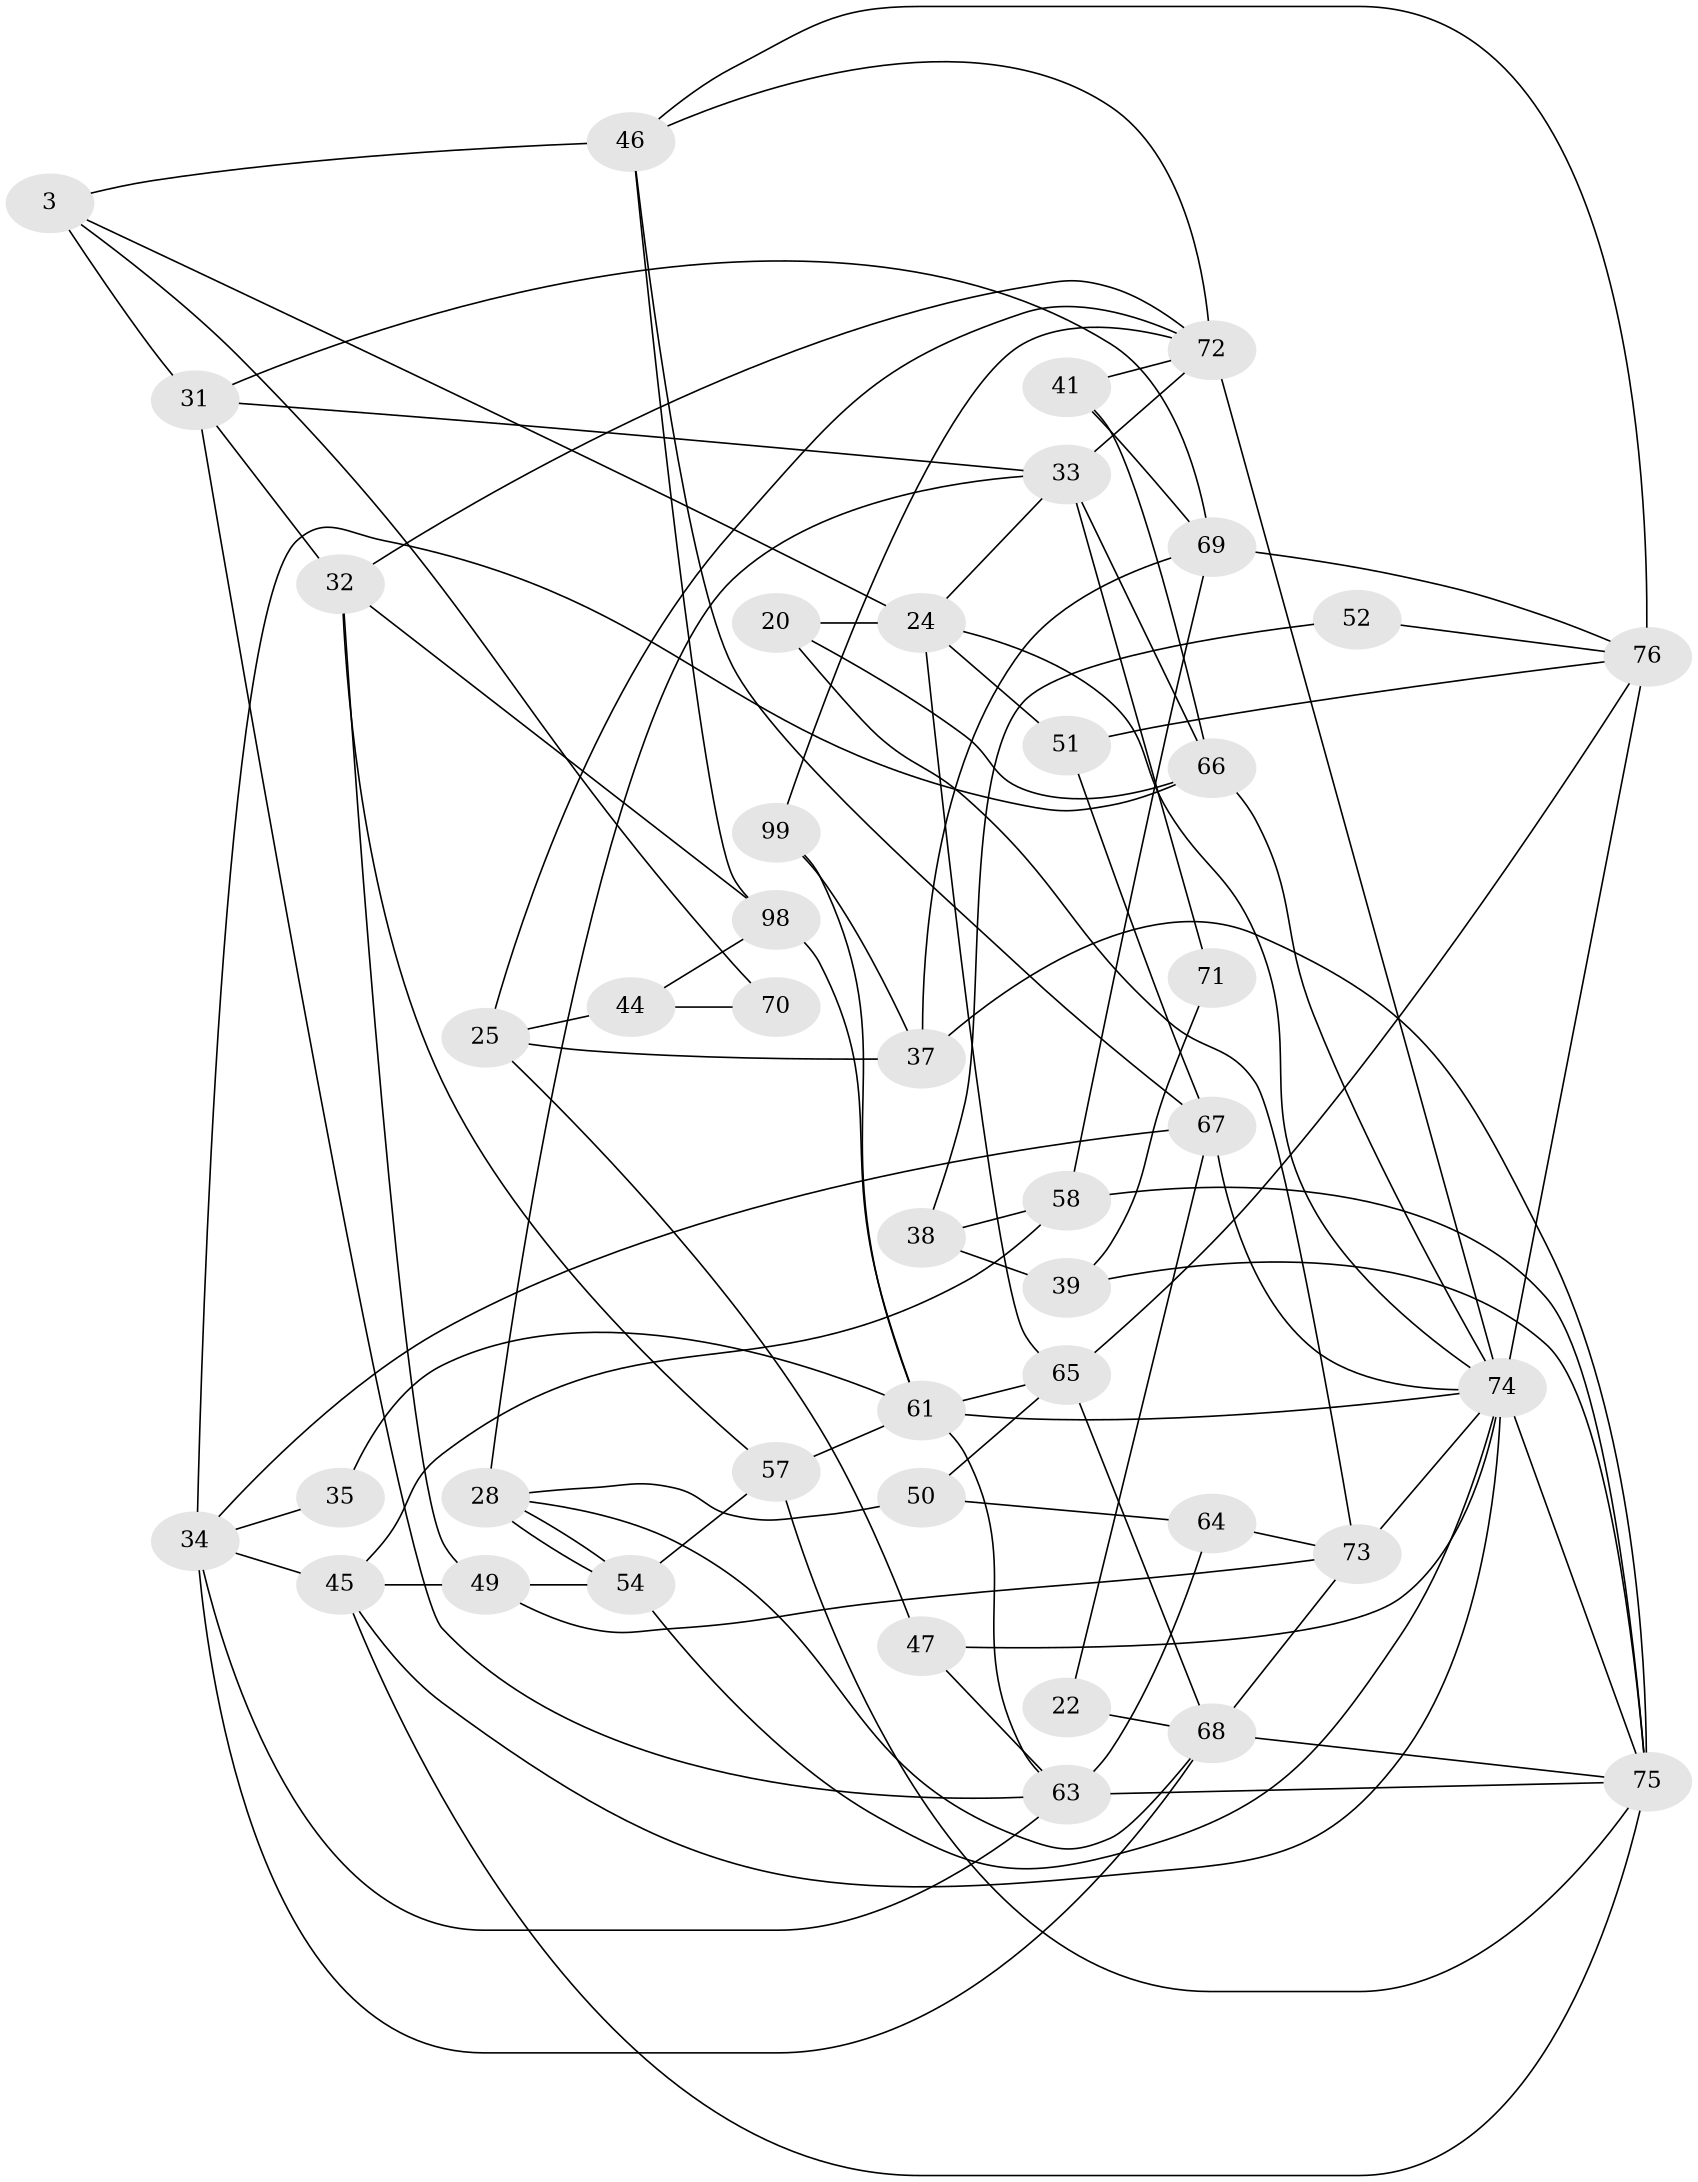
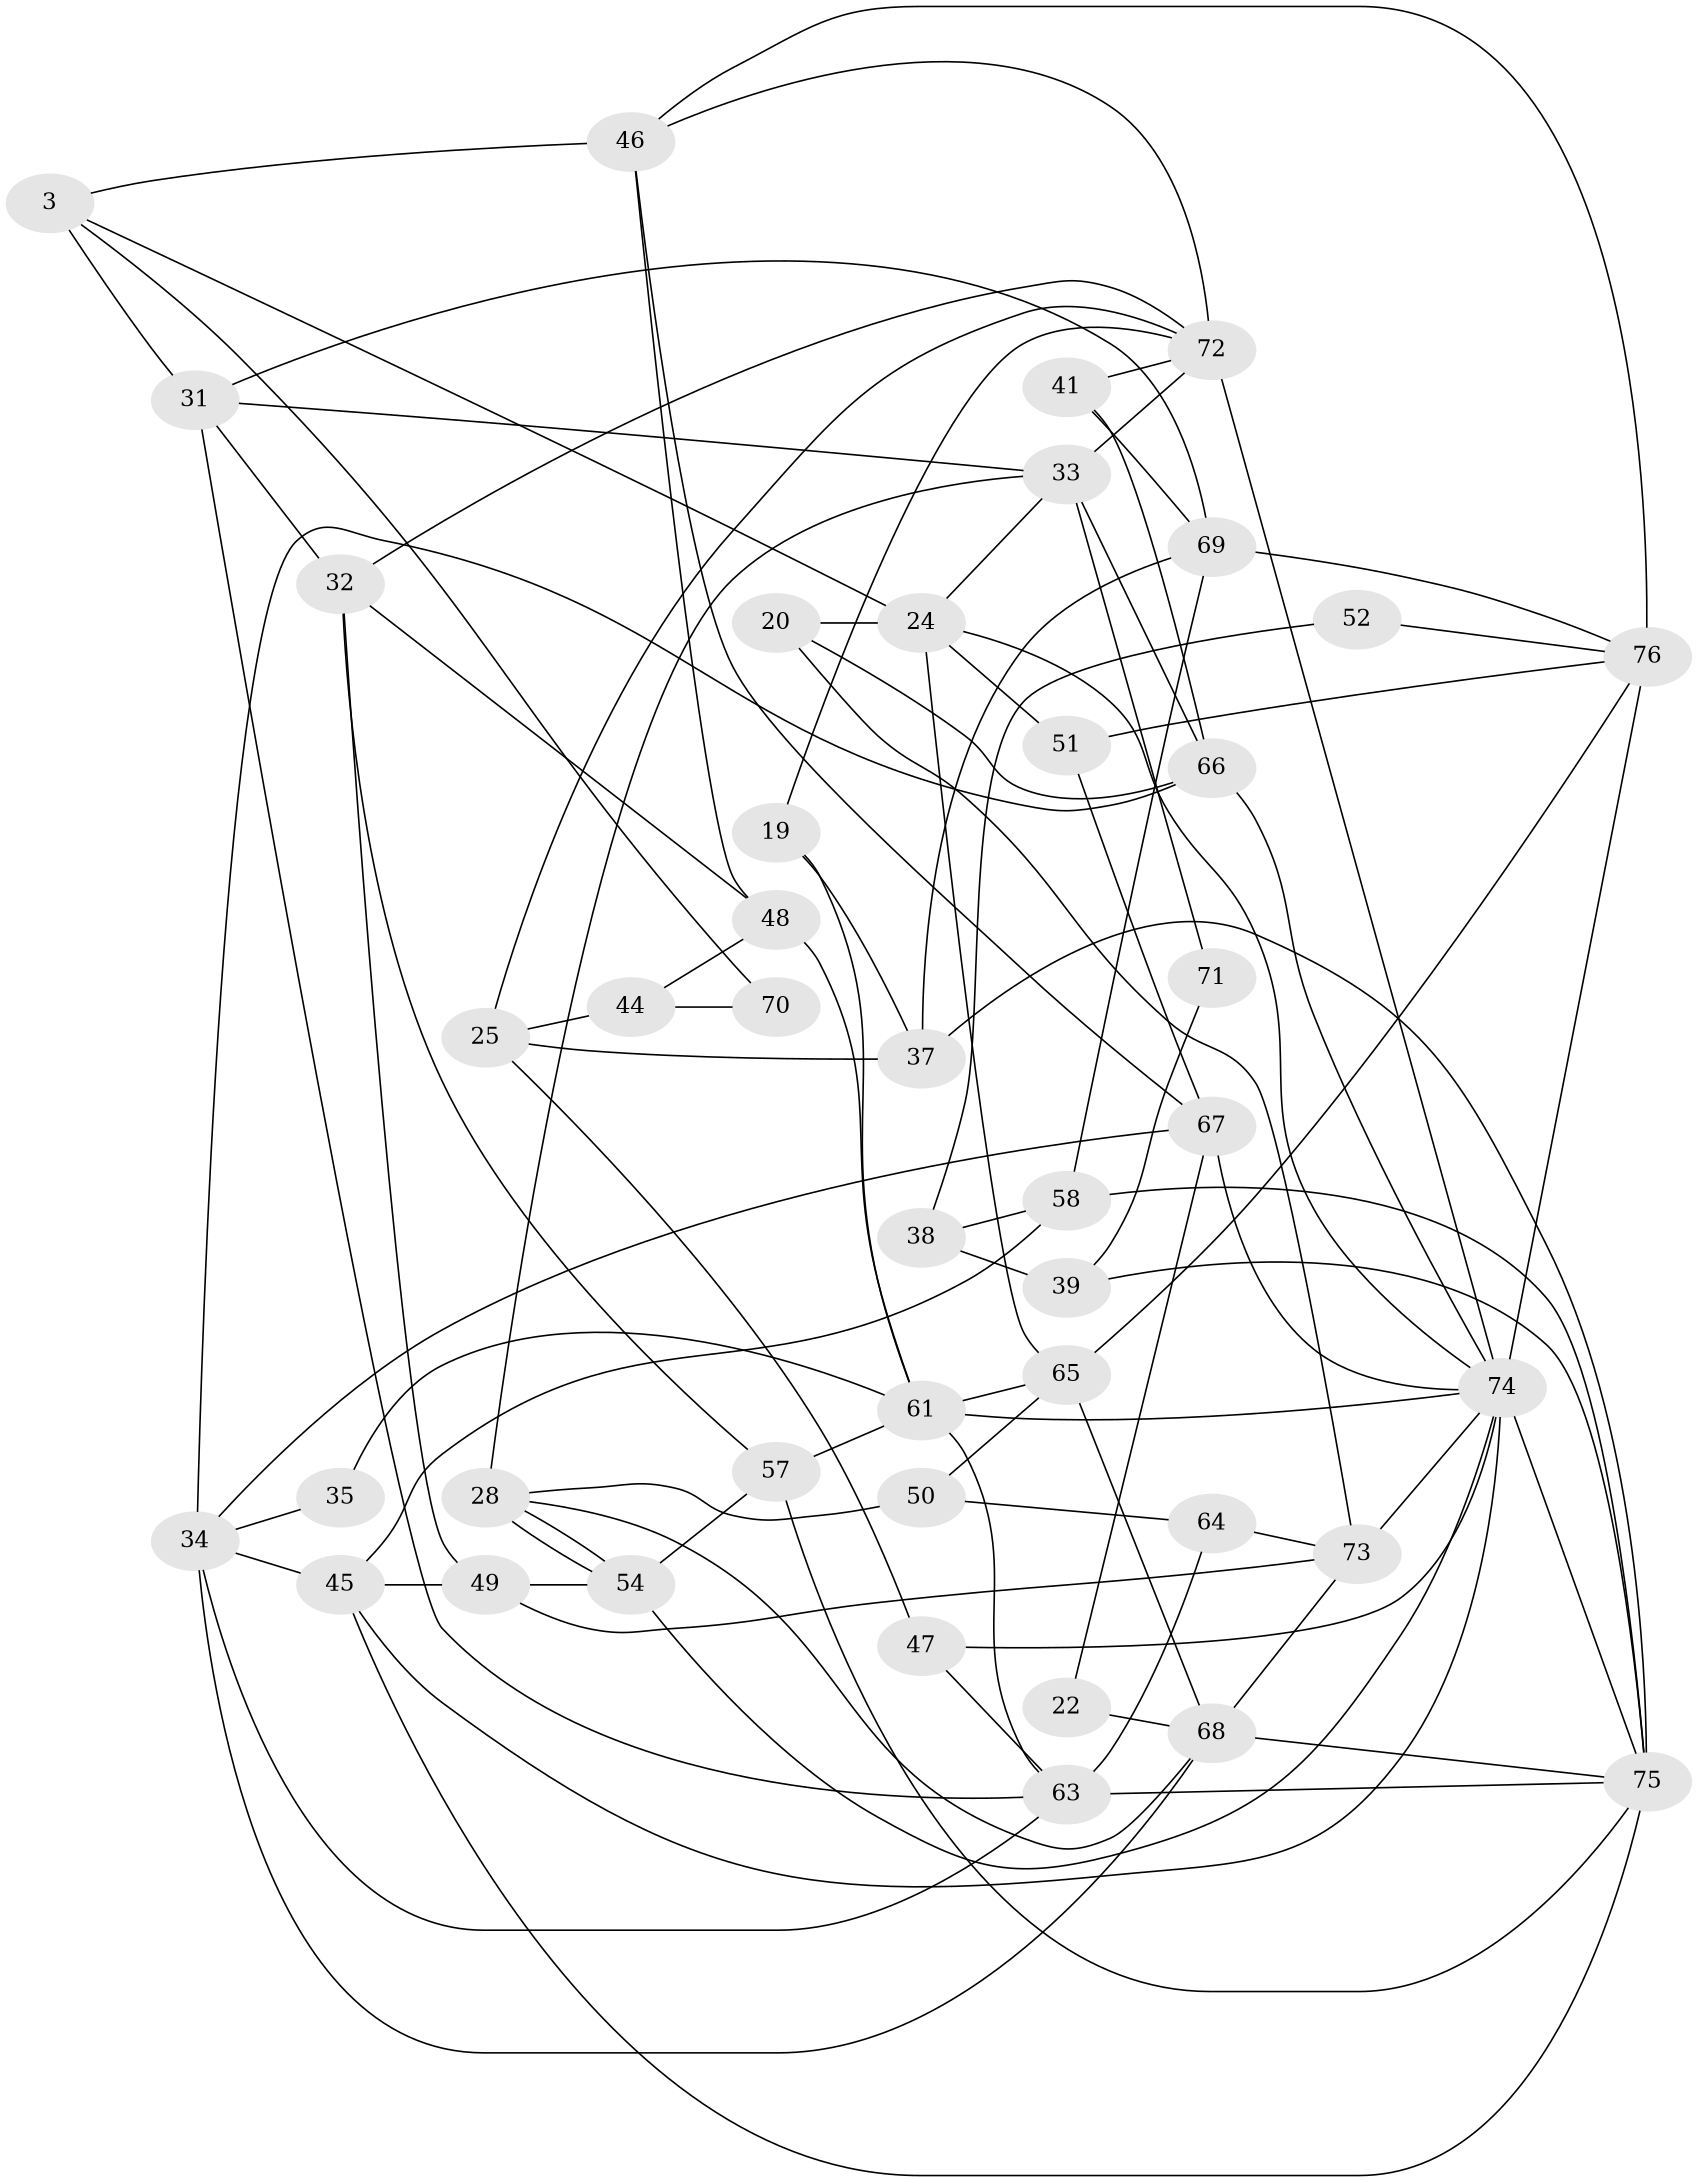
node "99": label "99" -> "19"
node "98": label "98" -> "48"
